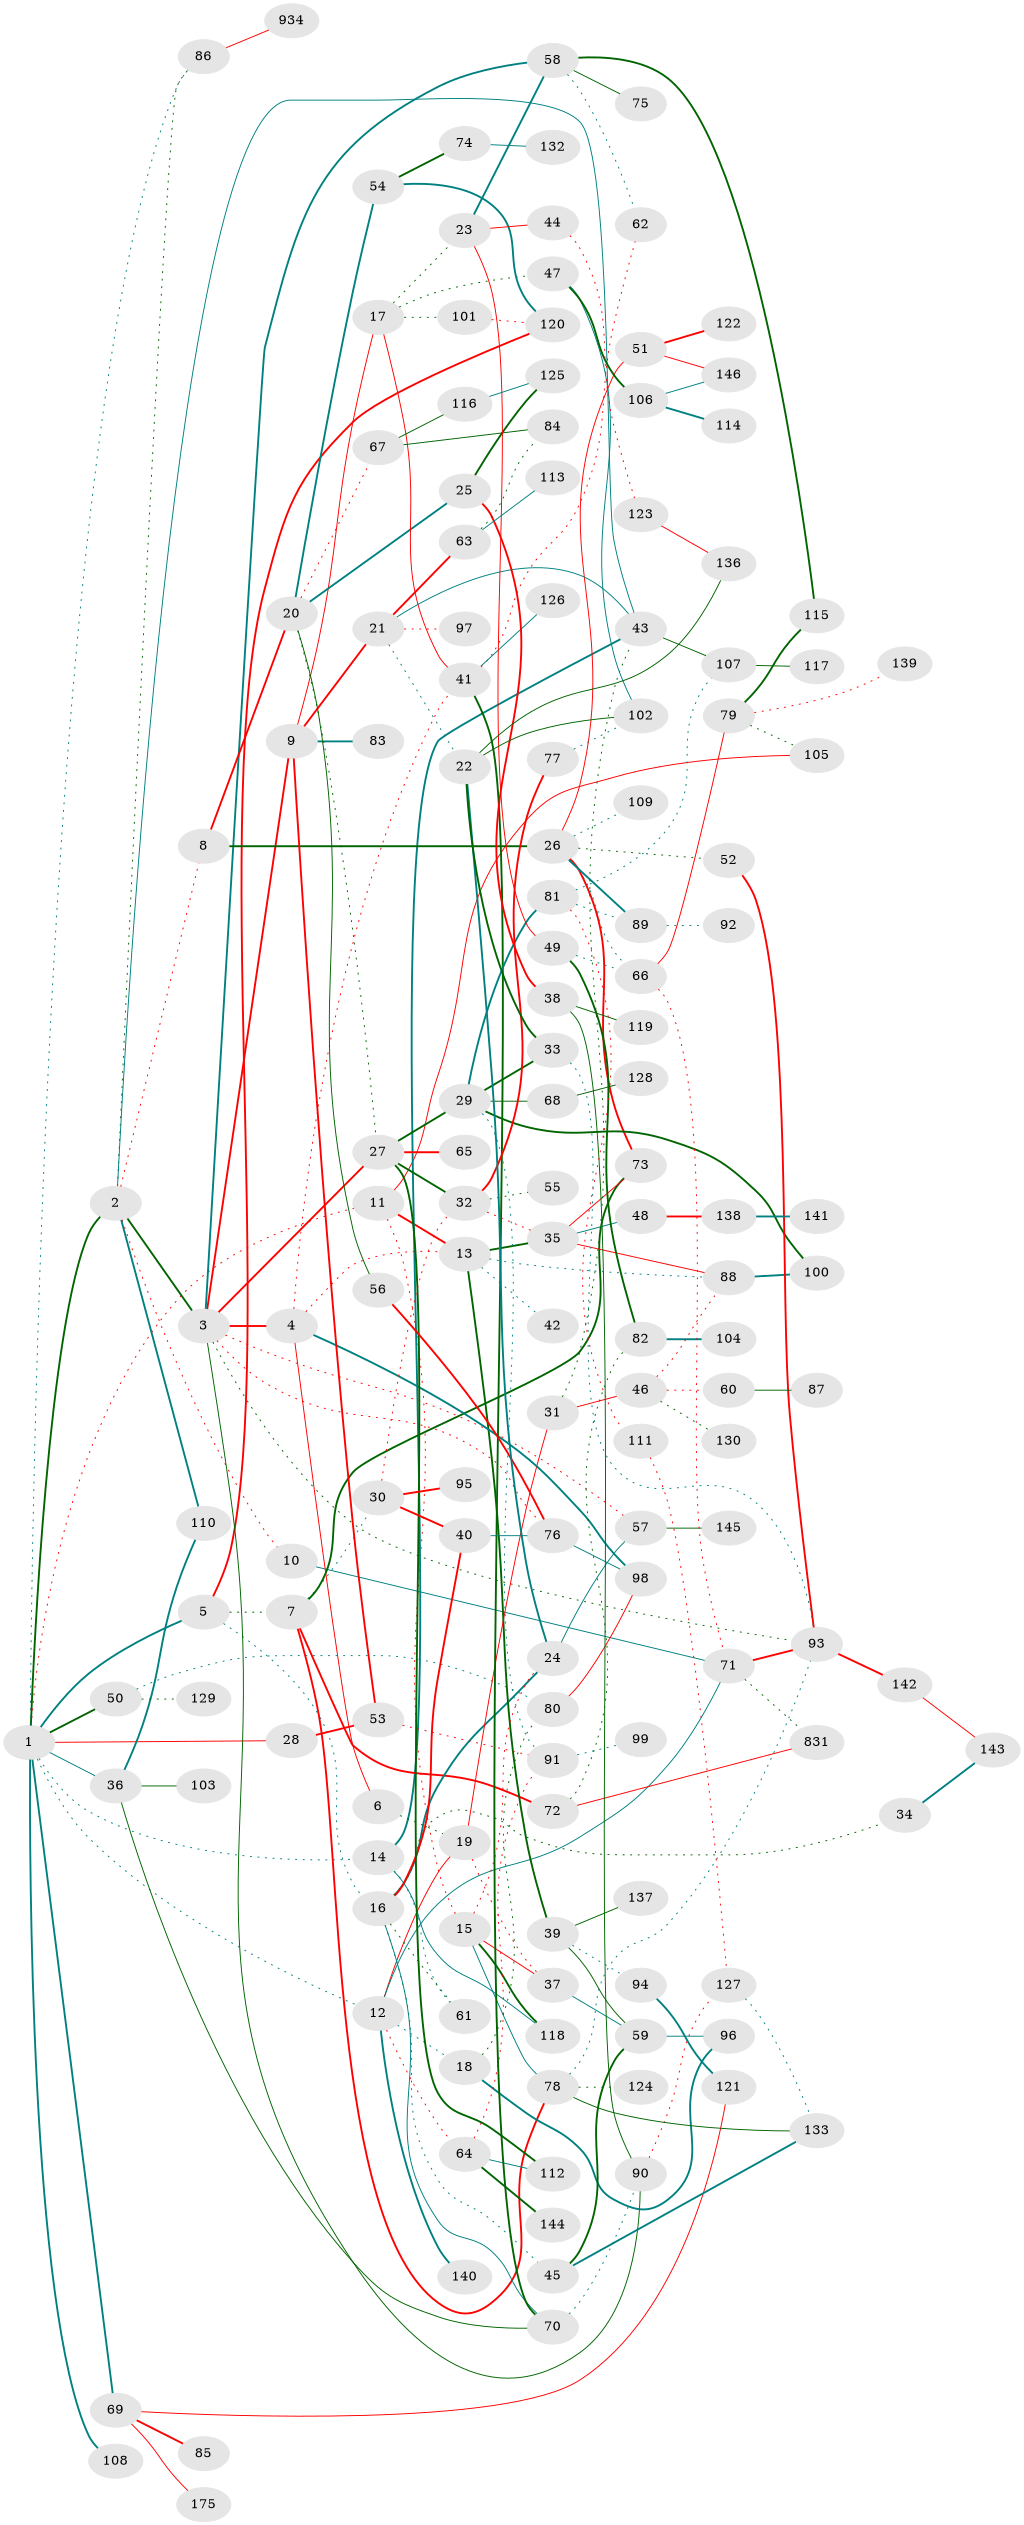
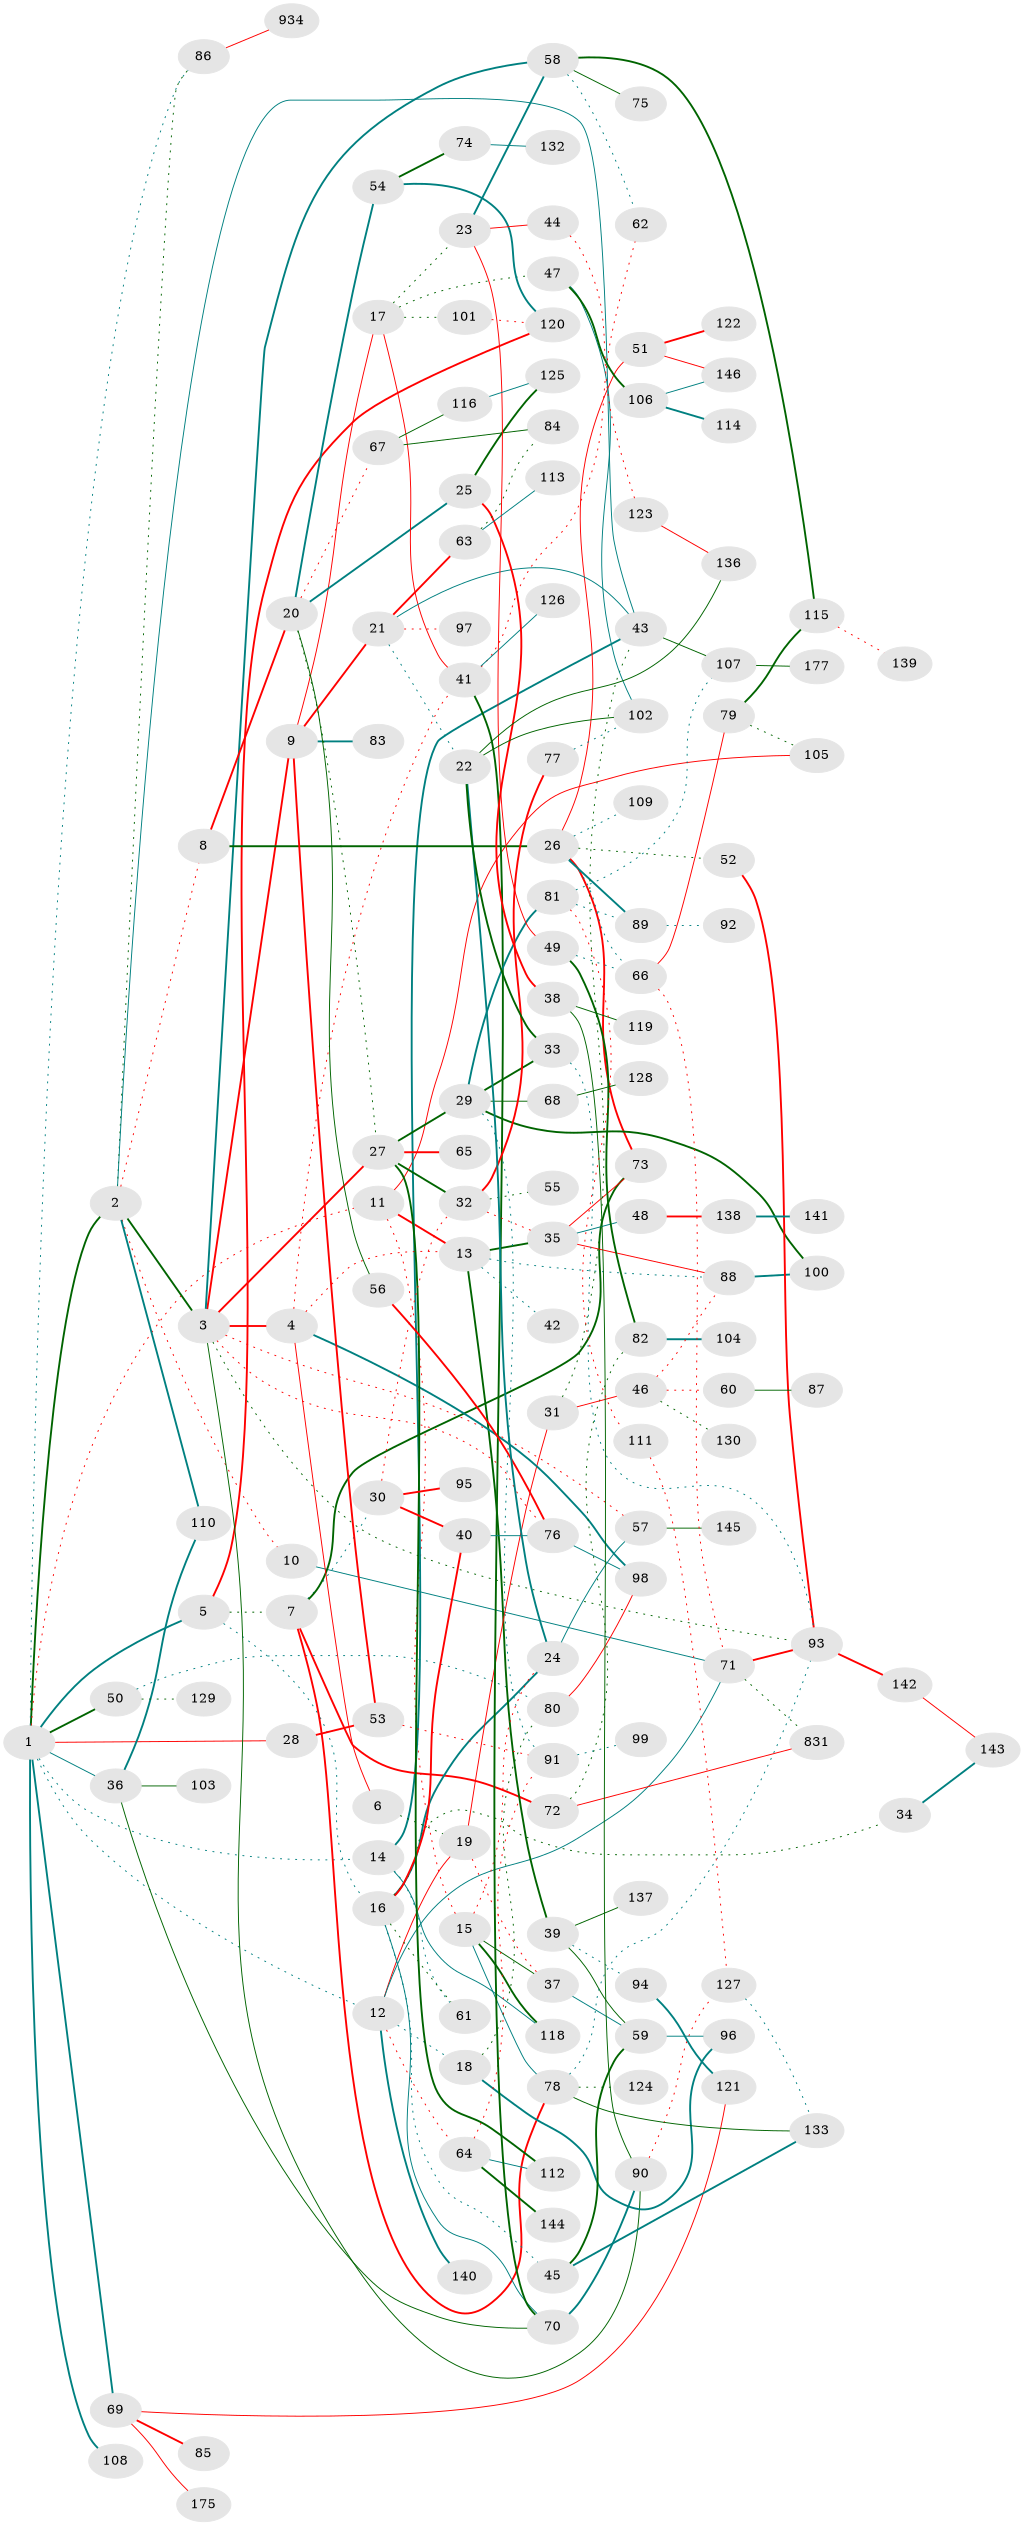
node "117": label "117" -> "177"
edge "139" -- "79": now "139" -- "115"
edge "15" -- "37": color red -> darkgreen
edge "90" -- "70": style dotted -> bold
